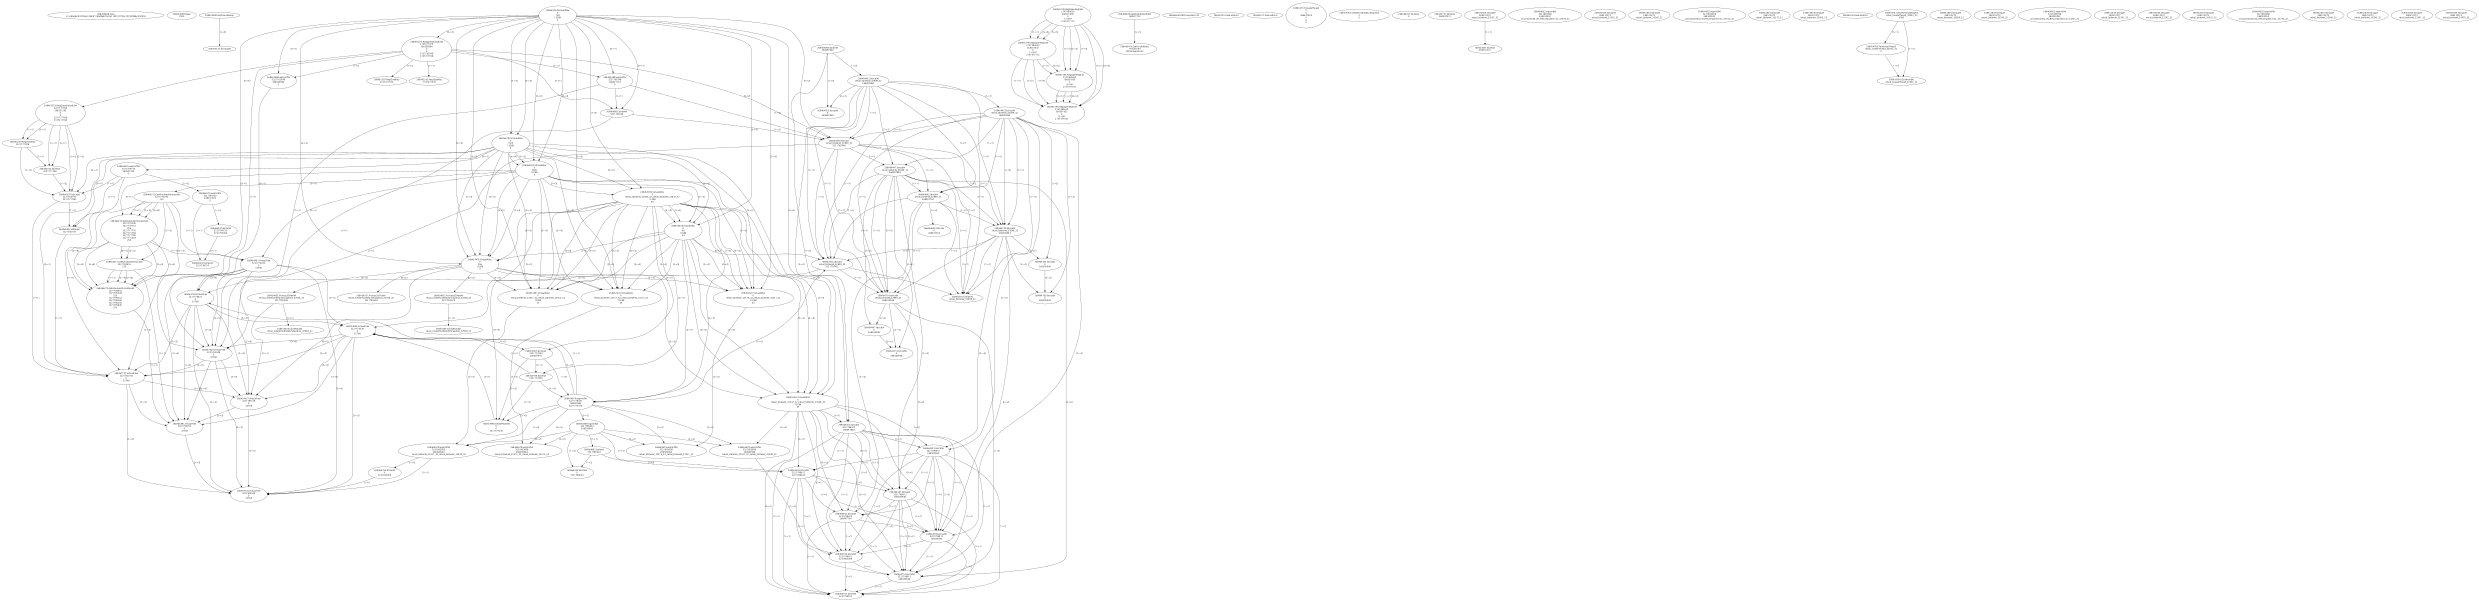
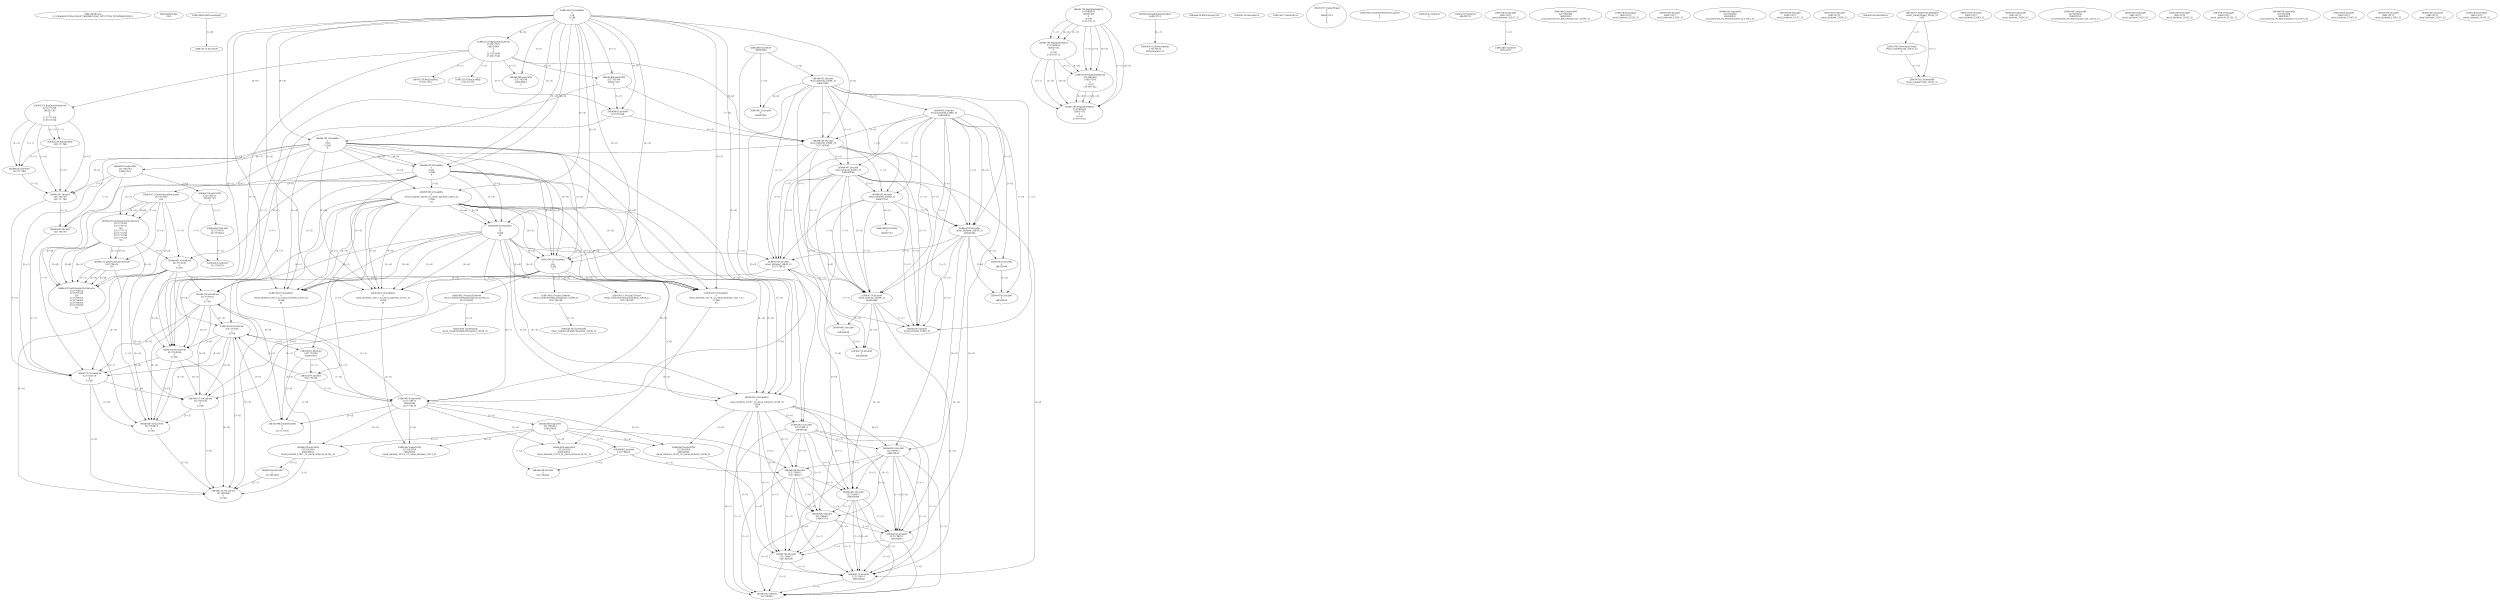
edge "268465489.wsprintfW 3221762048 268500964 0" -> "268464726.VirtualFree 3221778432 0 32768": now "268464636.VirtualAlloc 0 66 12288 64" -> "268464726.VirtualFree 3221778432 0 32768"
edge "268464714.lstrcatW retval_lstrlenW_32849_32 268500948" -> "268464767.lstrlenW retval_lstrlenW_32849_32": added, label "(1-->1)"
